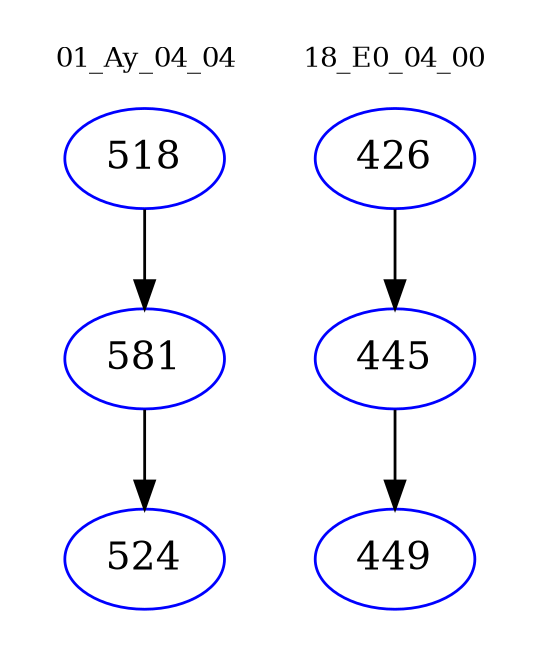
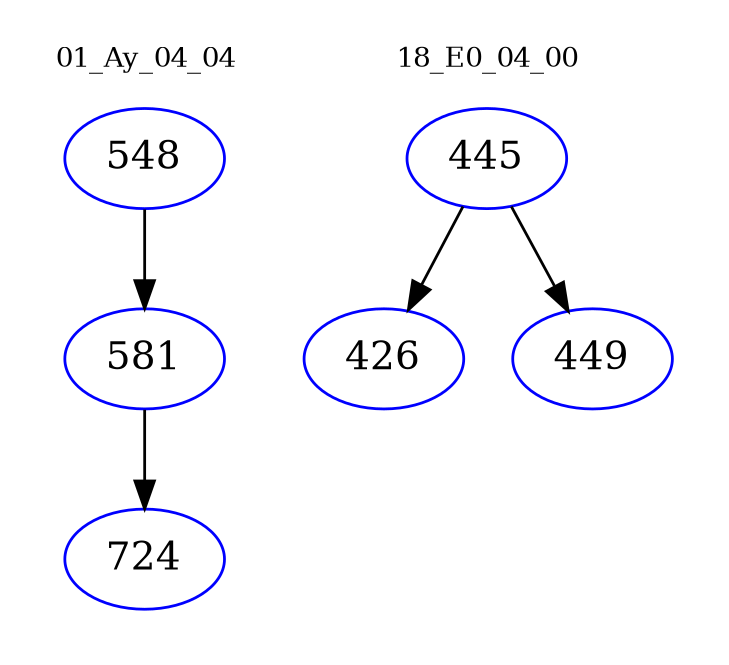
node "518": label "518" -> "548"
edge "426" -> "445": reversed
node "524": label "524" -> "724"
